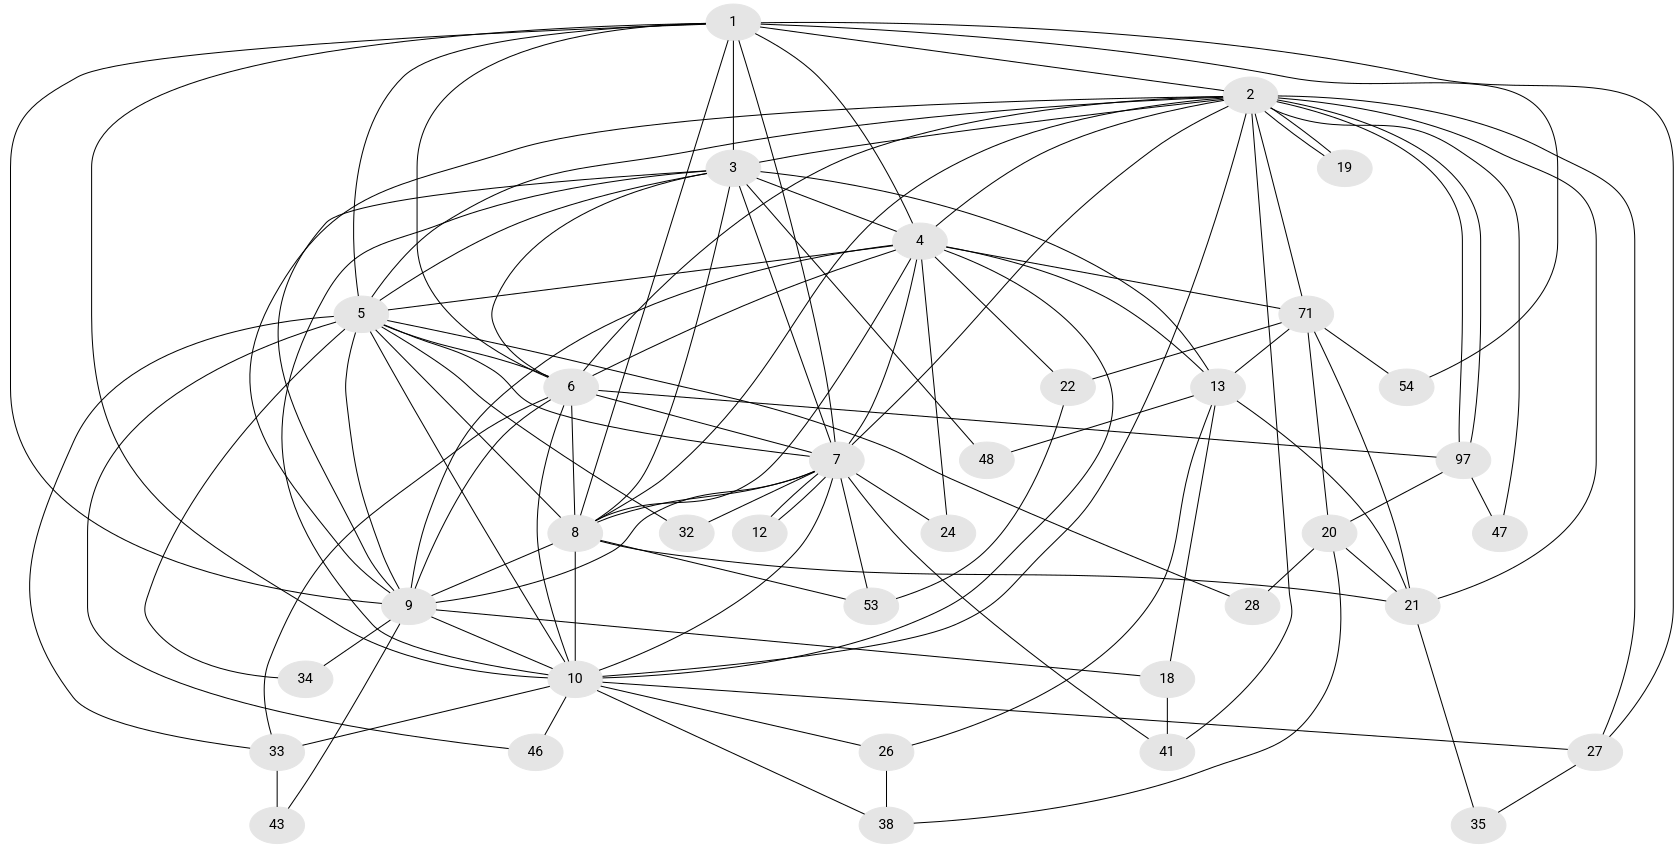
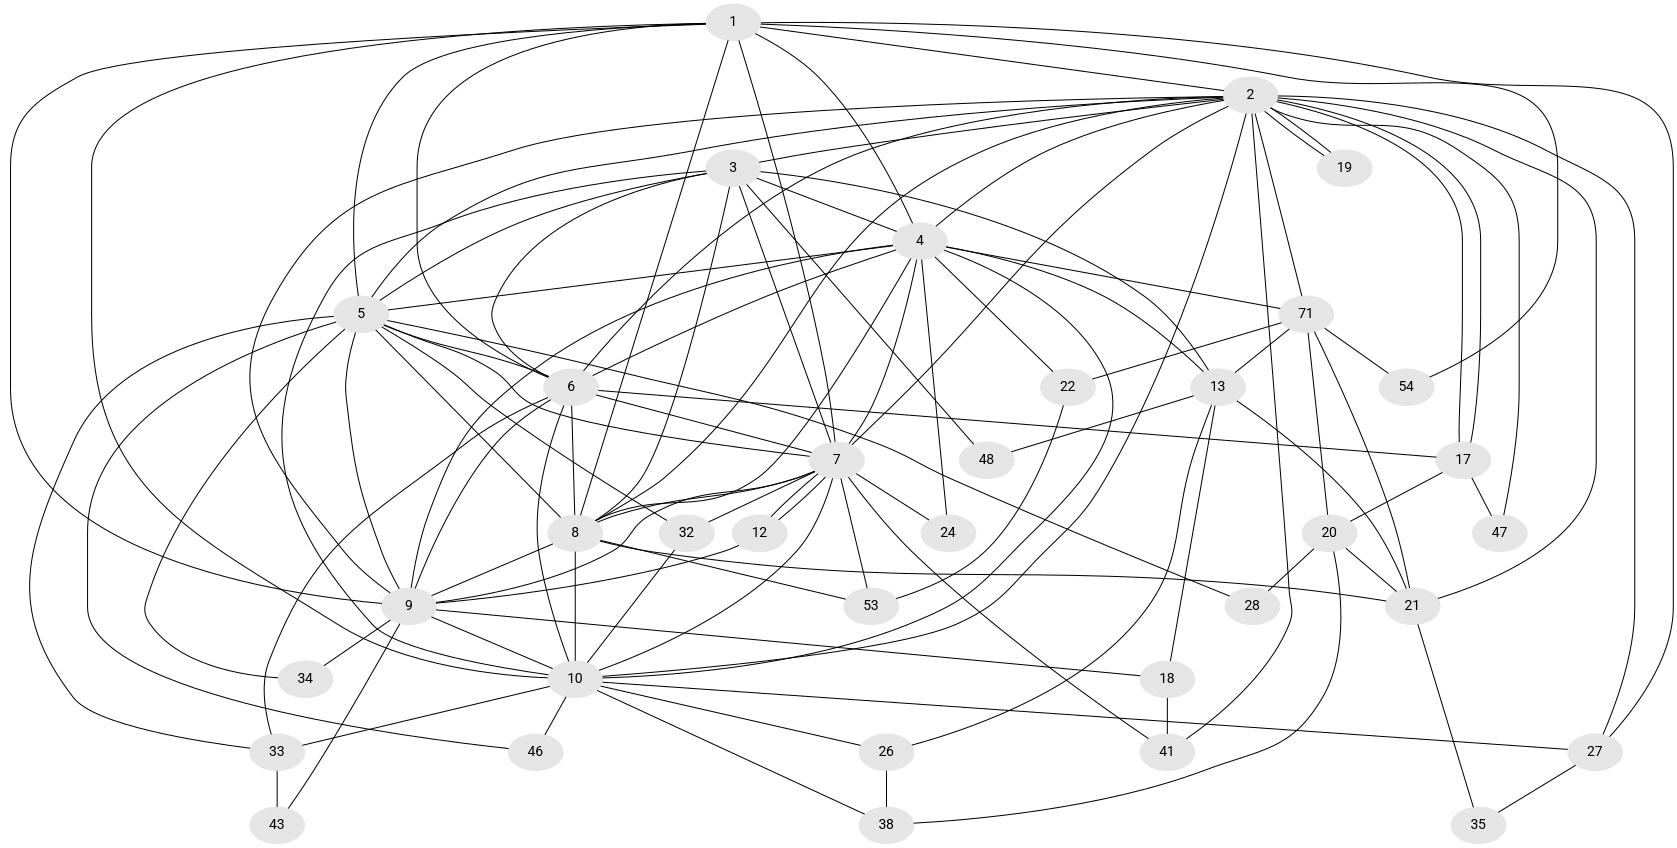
edge "1" -- "3": removed
edge "3" -- "9": now "12" -- "9"
node "97": label "97" -> "17"
edge "5" -- "10": now "32" -- "10"
